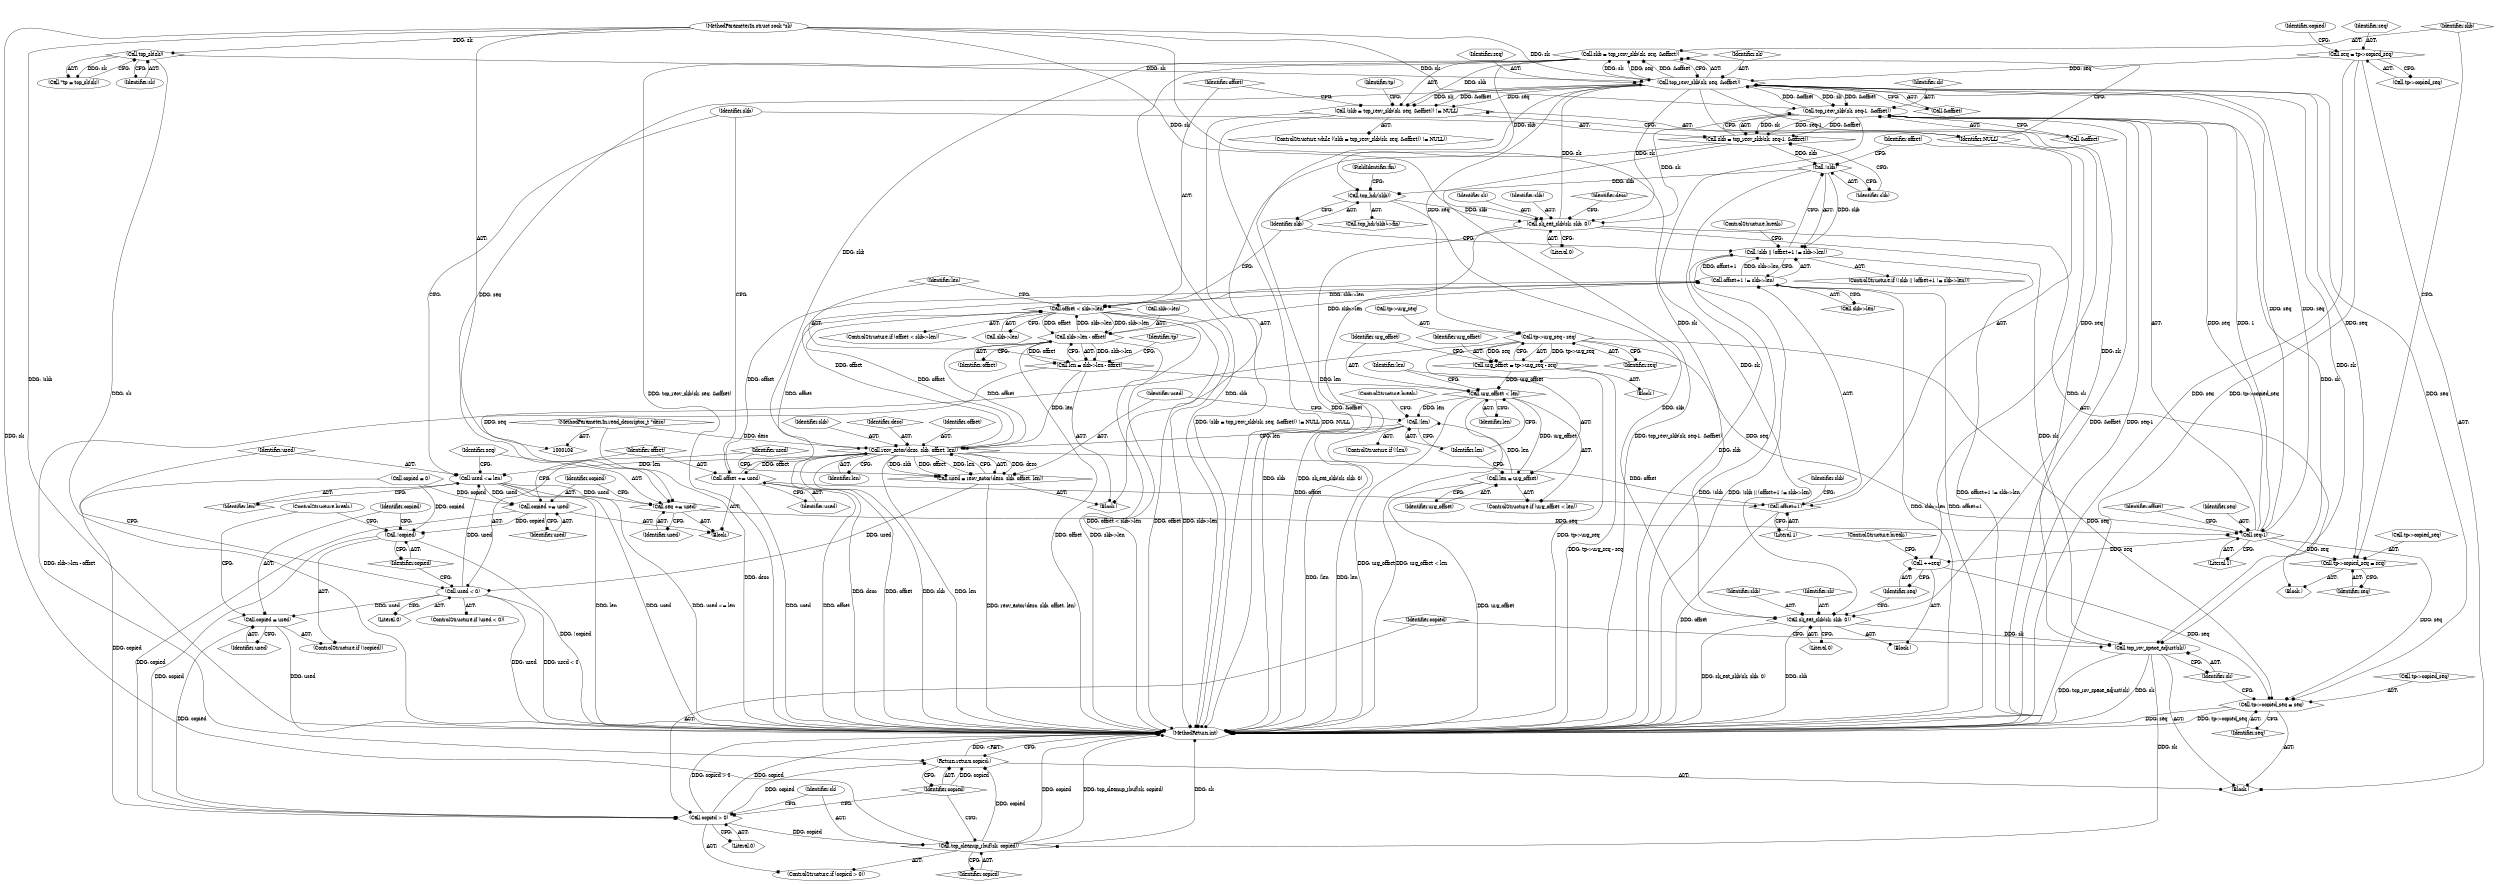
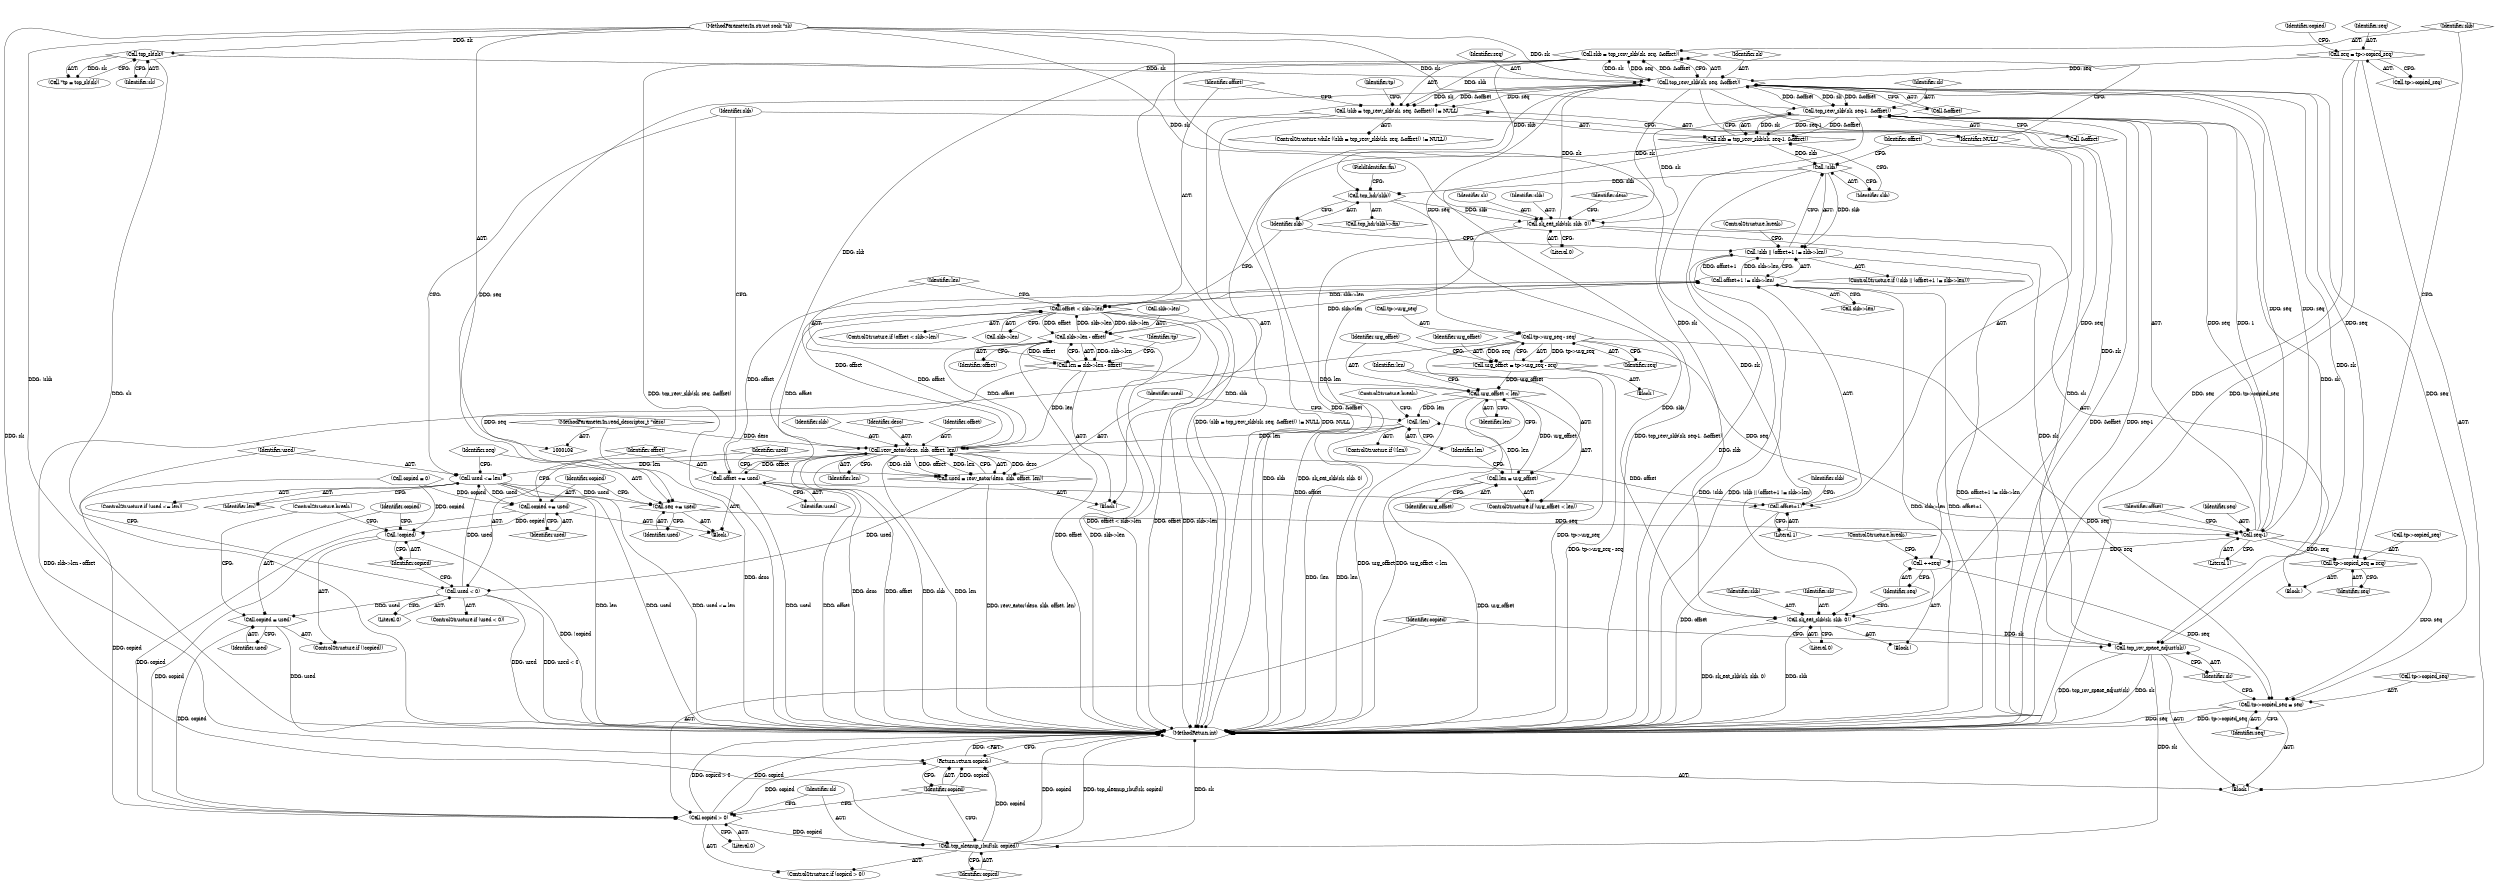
edge "(Call,!len)" -> "(Call,recv_actor(desc, skb, offset, len))": label "CFG: len" -> "DDG: len"
node "(ControlStructure,if (used <= len))": added
